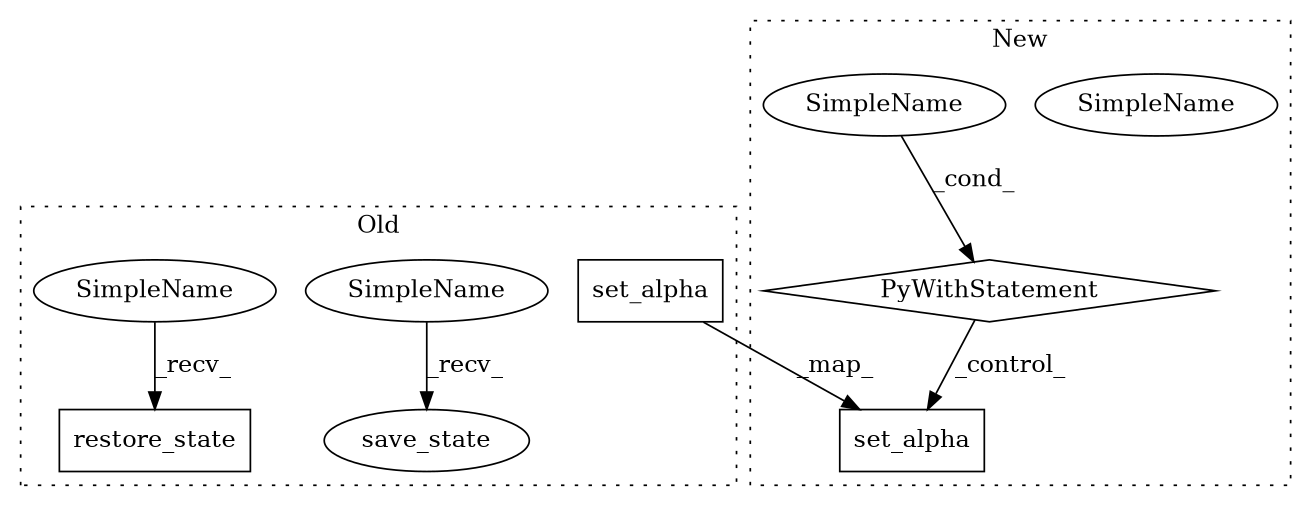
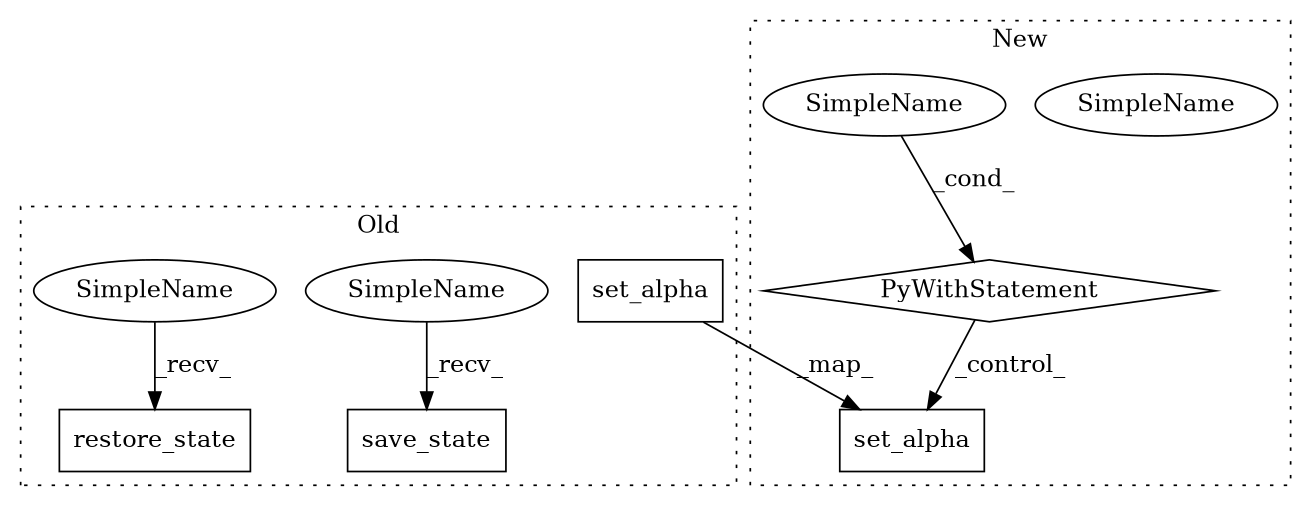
node "save_state": shape ellipse -> box
